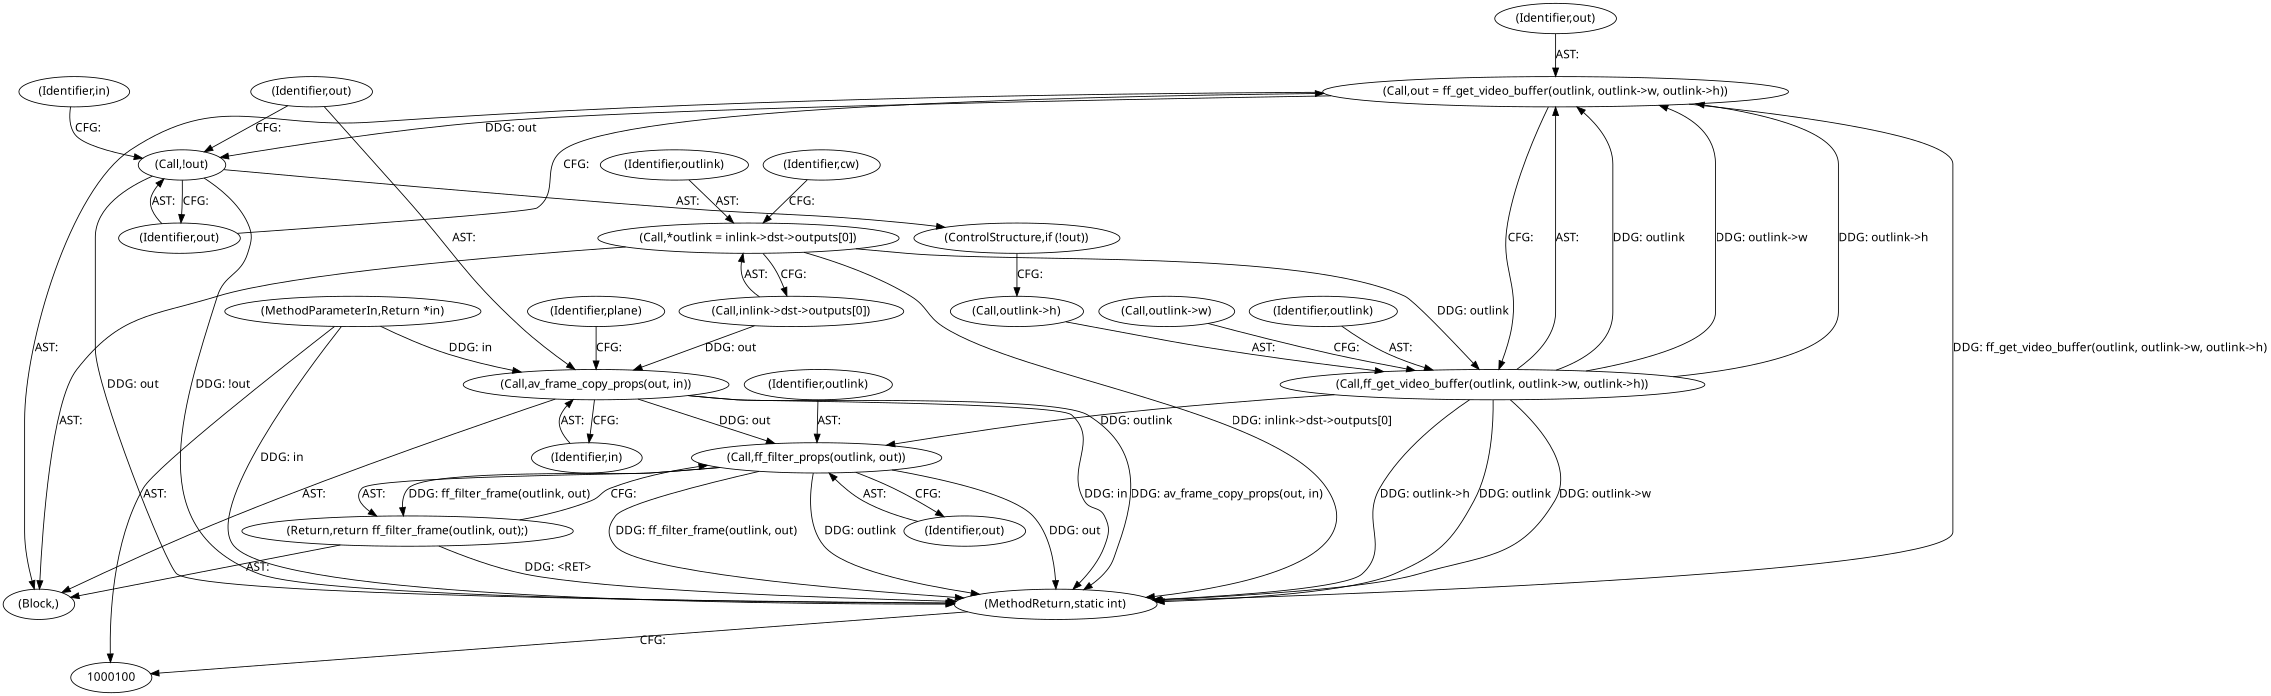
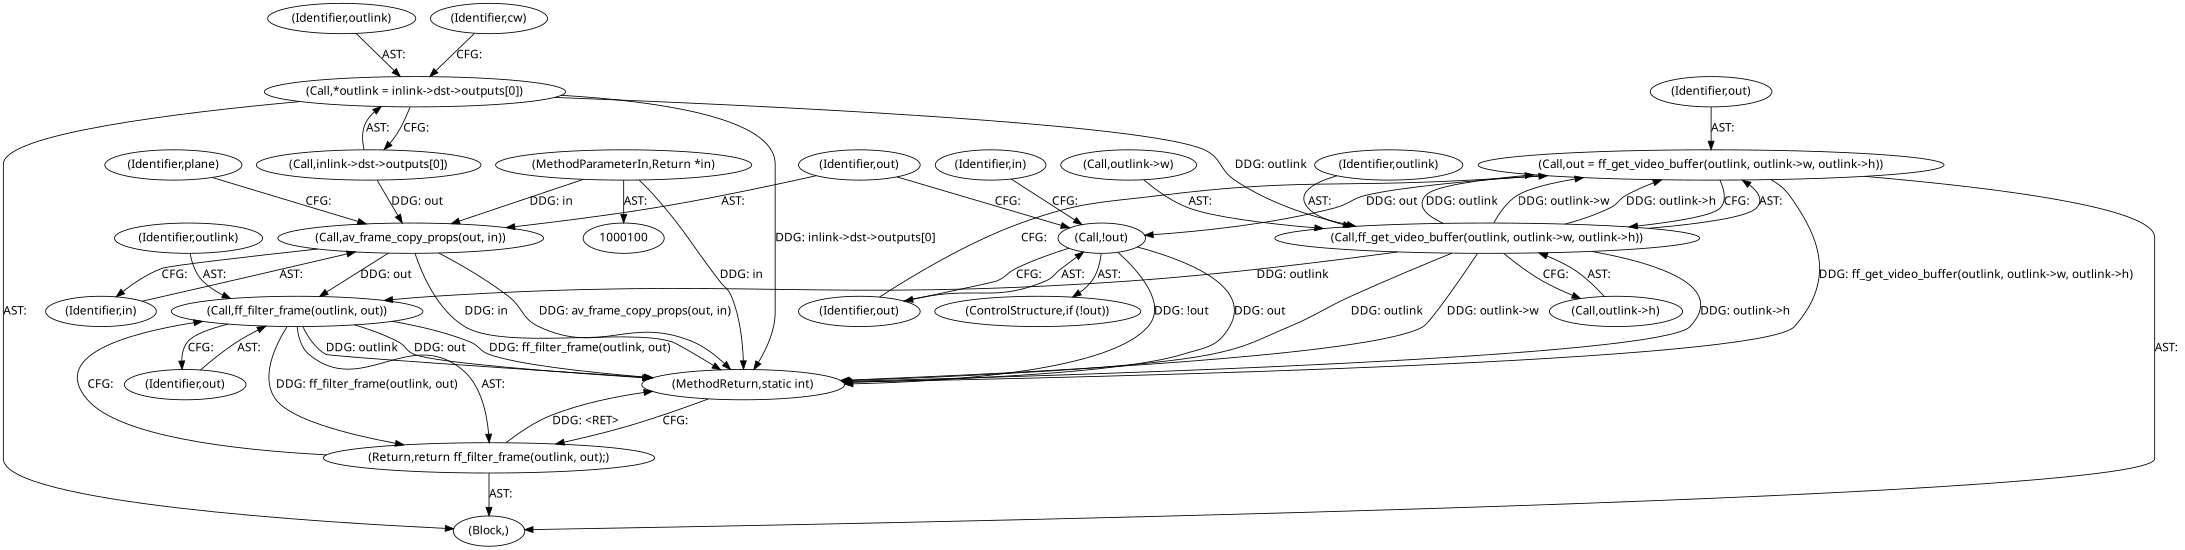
edge "(ControlStructure,if (!out))" -> "(Call,outlink->h)": now "(Call,ff_get_video_buffer(outlink, outlink->w, outlink->h))" -> "(Call,outlink->h)"
edge "(Call,outlink->w)" -> "(Call,ff_get_video_buffer(outlink, outlink->w, outlink->h))": label "CFG: " -> "AST: "
node "(Call,ff_filter_props(outlink, out))": label "(Call,ff_filter_props(outlink, out))" -> "(Call,ff_filter_frame(outlink, out))"
edge "(Call,av_frame_copy_props(out, in))" -> "(Block,)": removed, label "AST:"
edge "(MethodReturn,static int)" -> "1000100": now "(MethodReturn,static int)" -> "(Return,return ff_filter_frame(outlink, out);)"
